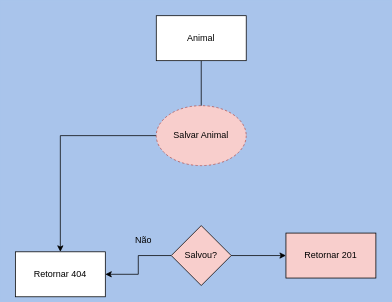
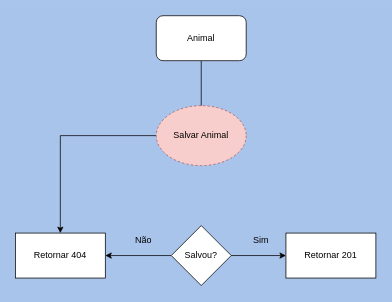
node "Animal": shape rectangle -> rounded rectangle
node "Sim": added
node "Salvou?": fillcolor #f8cecc -> #ffffff
node "Retornar 201": fillcolor #f8cecc -> #ffffff
node "Retornar 404": moved (60, 274) -> (60, 255)
